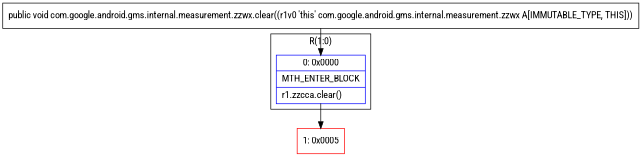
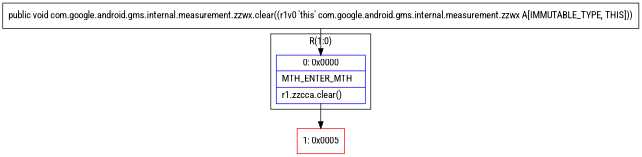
node "0: 0x0000": text "MTH_ENTER_BLOCK" -> "MTH_ENTER_MTH"
